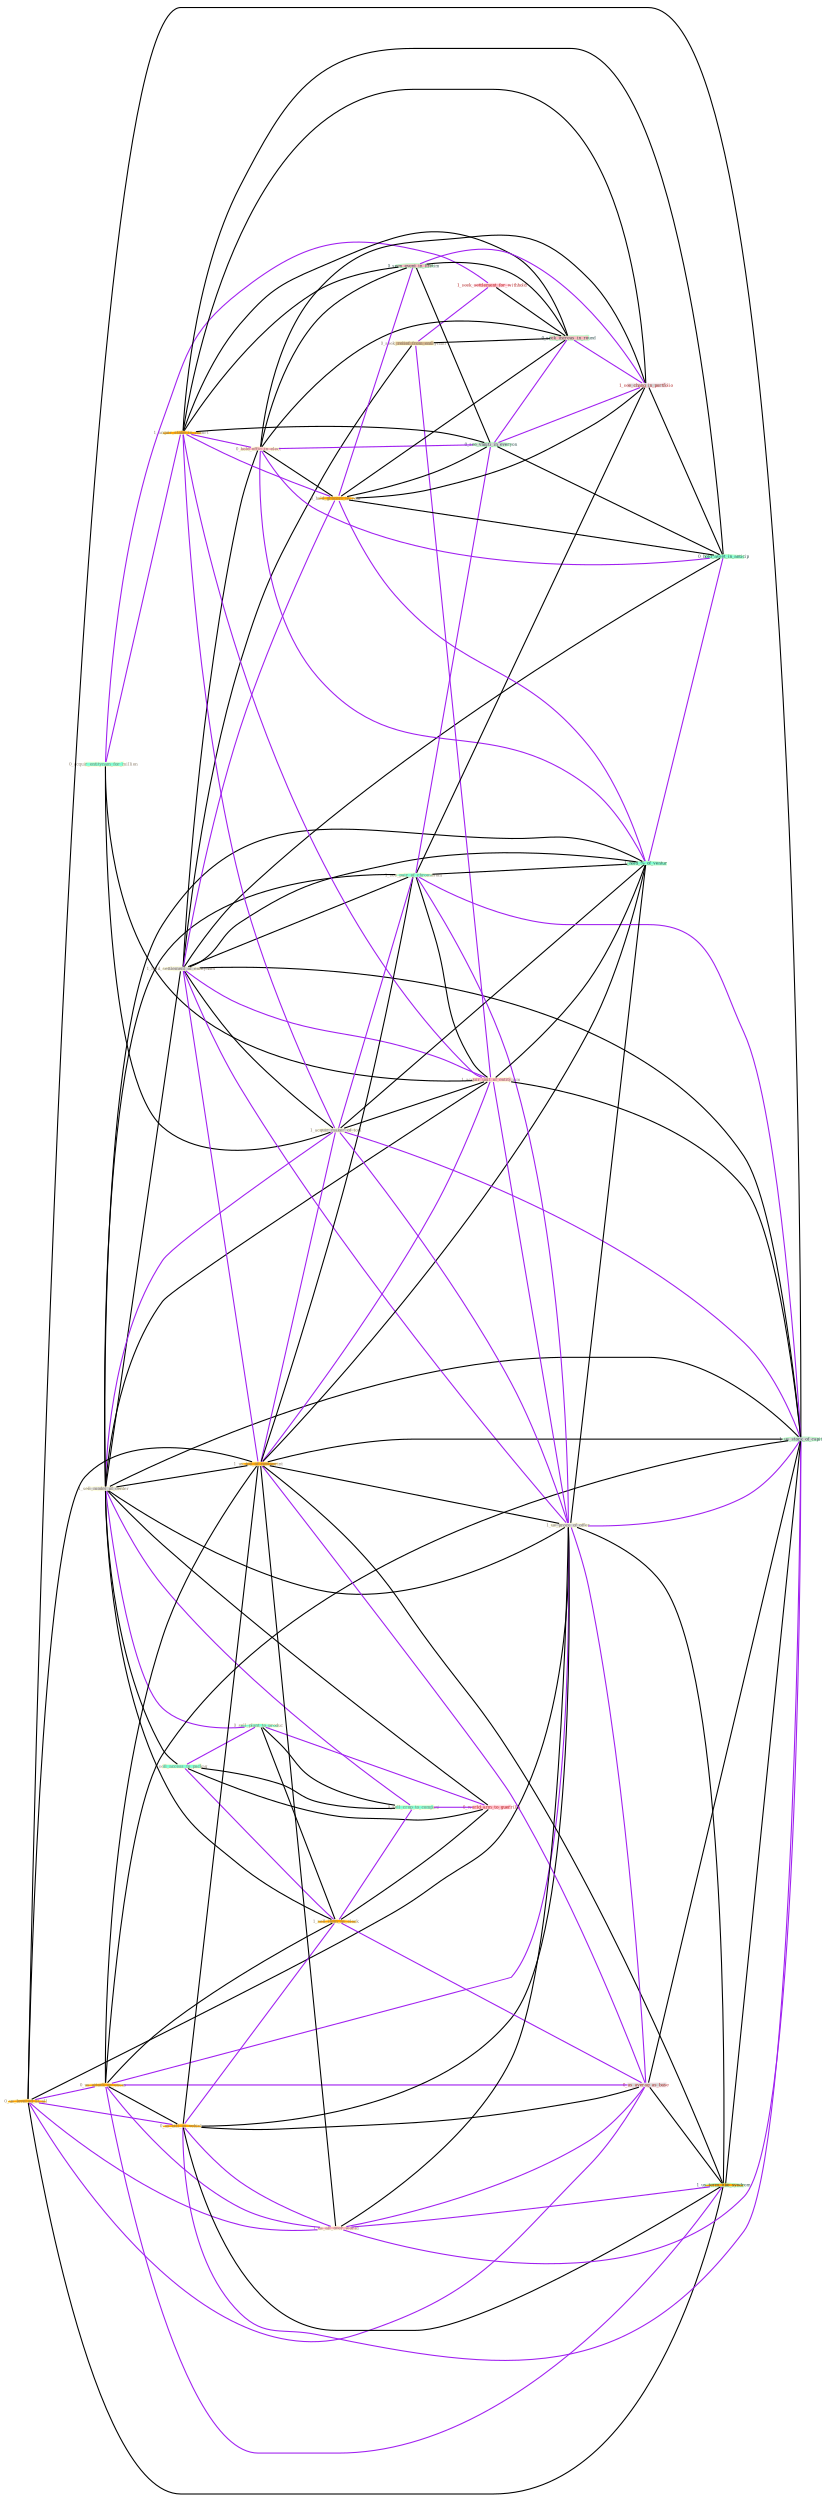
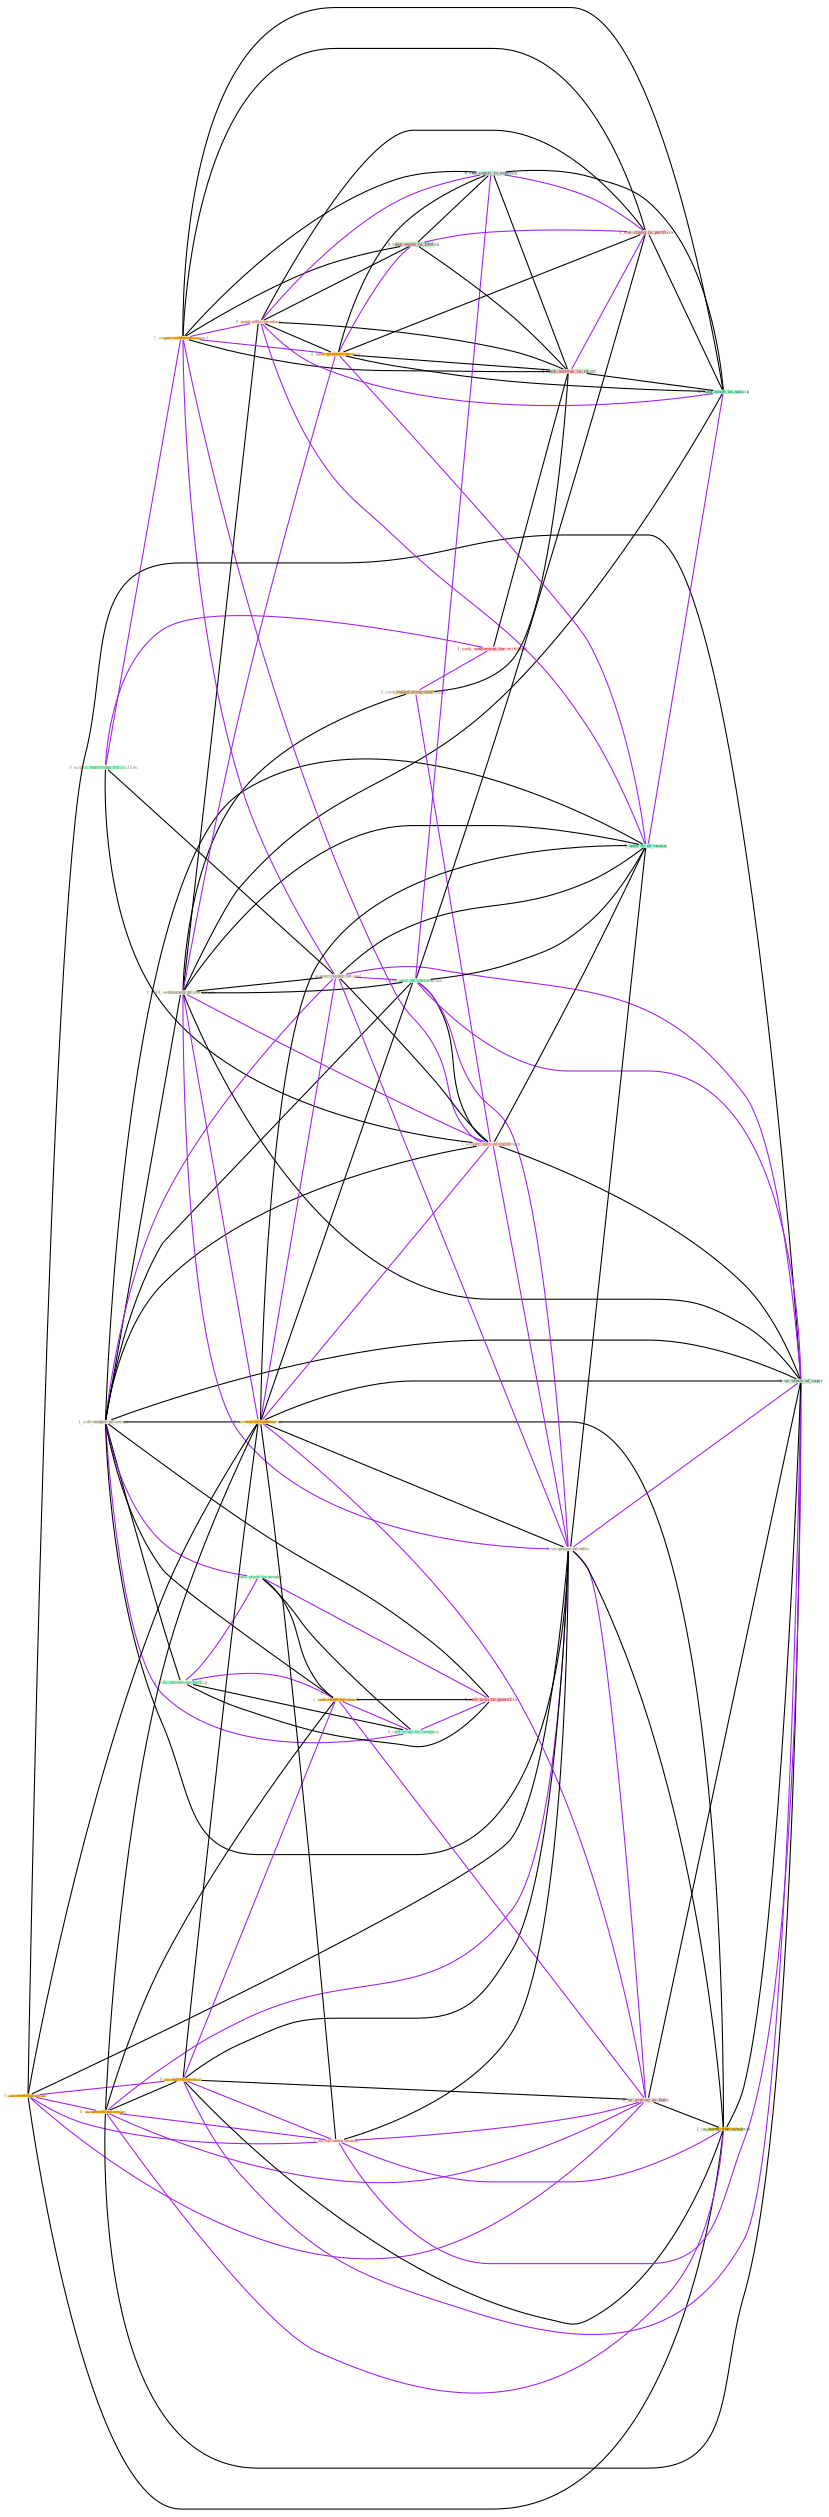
node "0_seen_event_in_lifetim": shape ellipse -> folder
edge "0_seek_increas_in_round" -- "0_hold_asset_in_anticip": added
edge "0_seek_increas_in_round" -- "0_see_vaniti_in_everyon": color purple -> black
node "0_world_arm_to_guerrilla": label "0_world_arm_to_guerrilla" -> "0_sell_arm_to_guerrilla"
